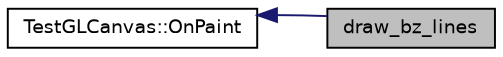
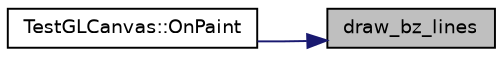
edge "draw_bz_lines" -> "TestGLCanvas::OnPaint": reversed
